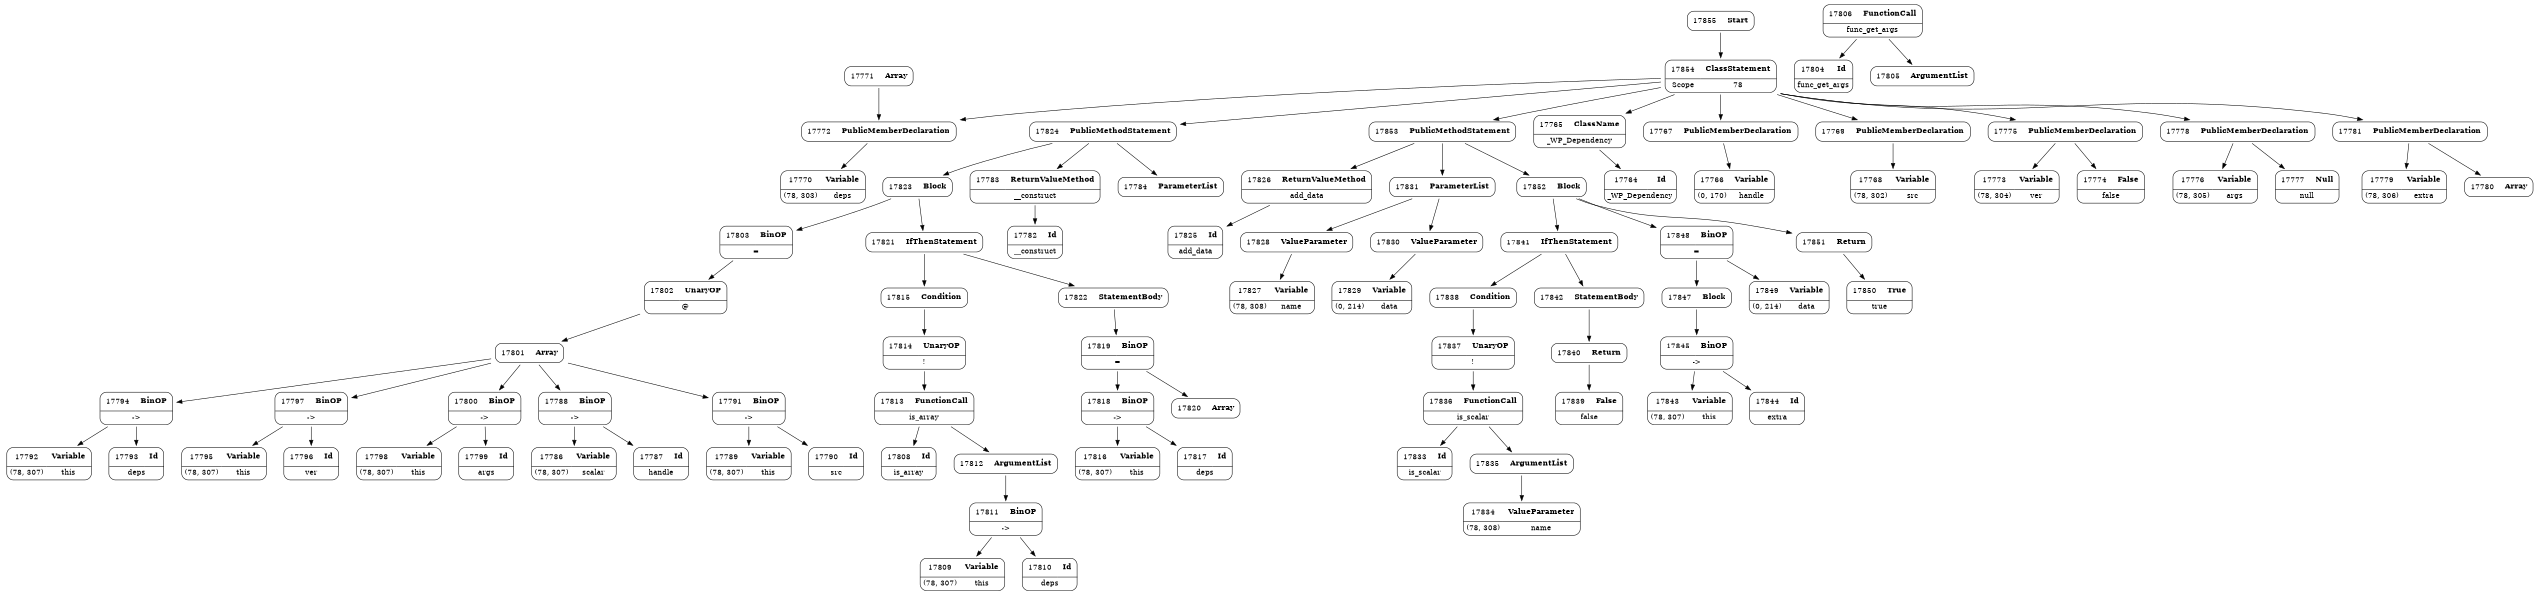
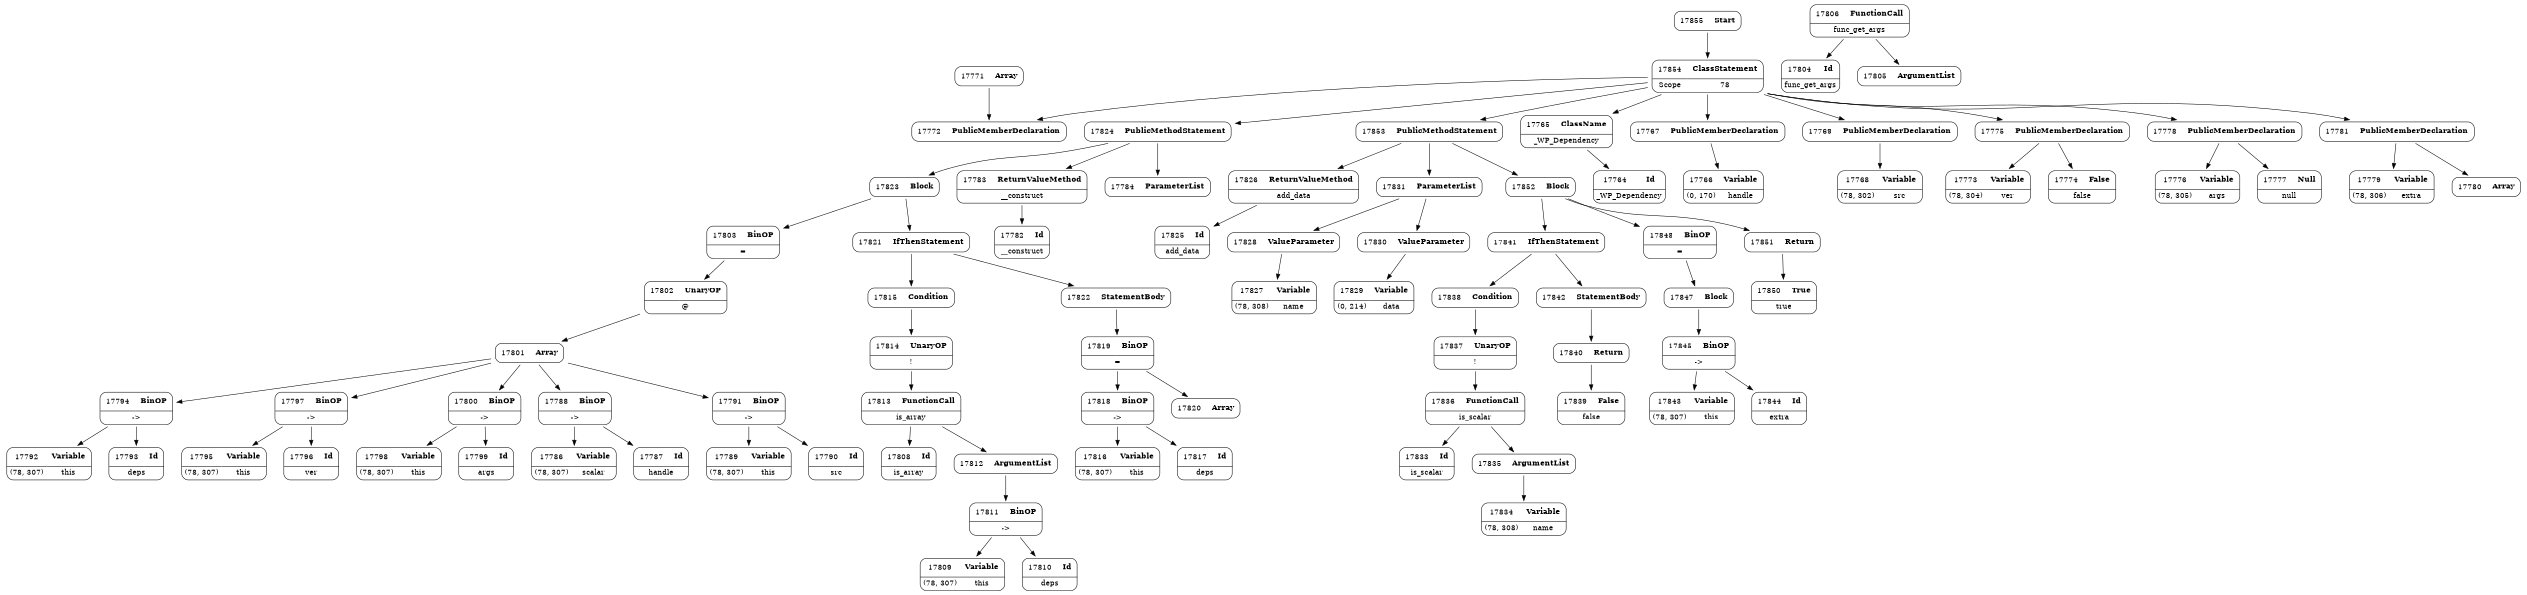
node "17770": removed
node "17849": removed
node "17834": text "ValueParameter" -> "Variable"
